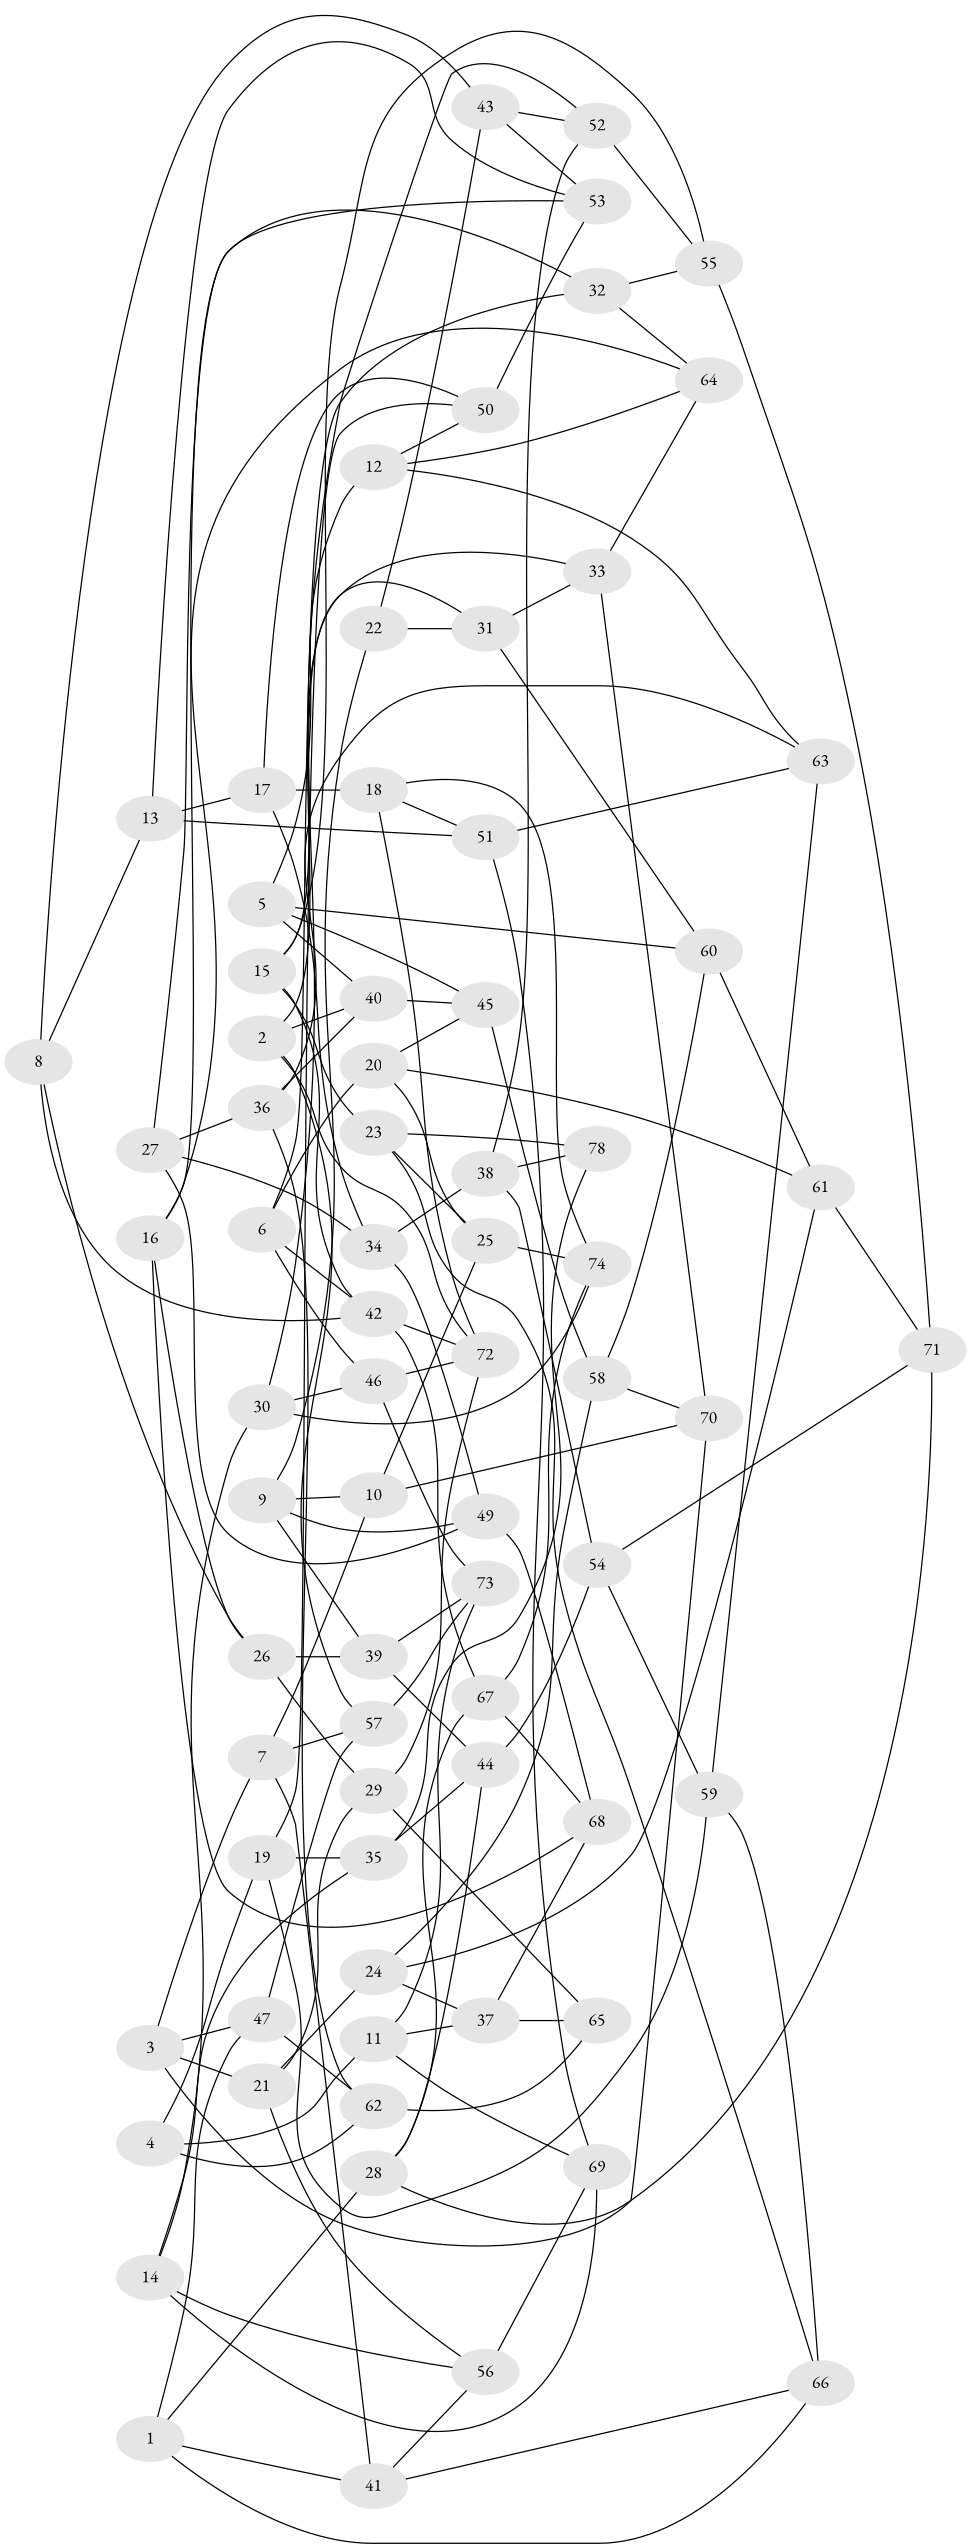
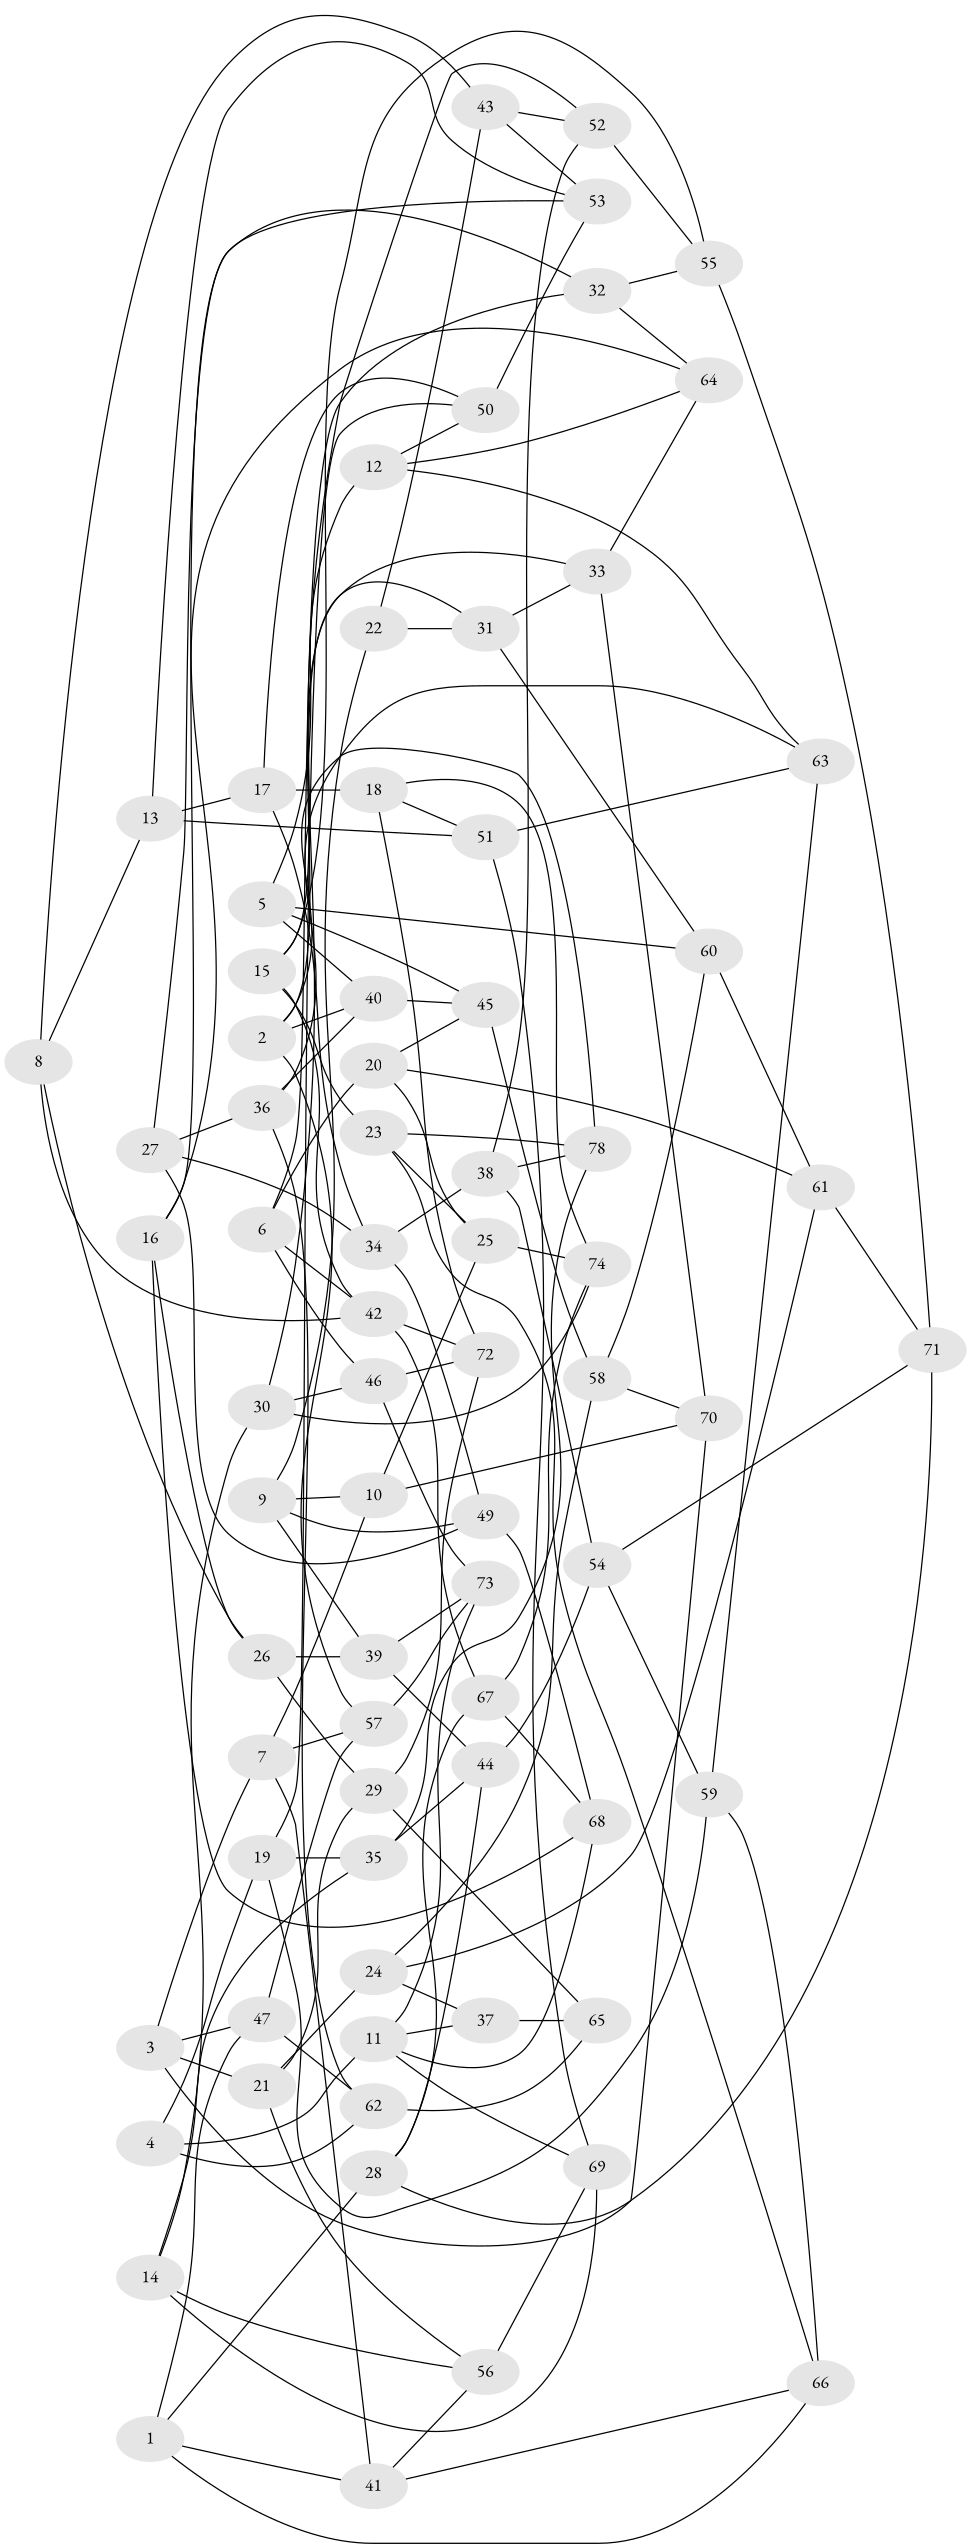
edge "2" -- "72": now "2" -- "78"
edge "68" -- "37": now "68" -- "11"
